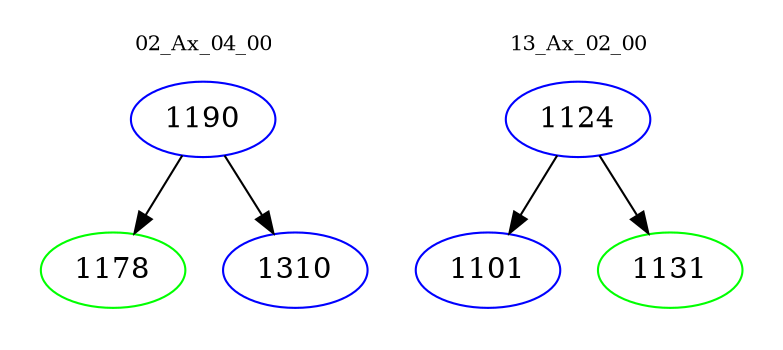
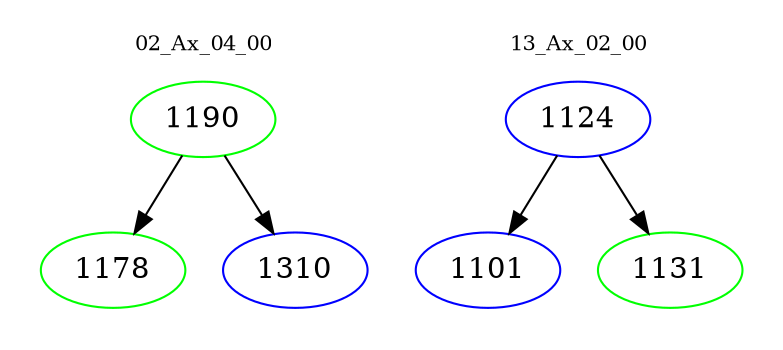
node "1190": color blue -> green
